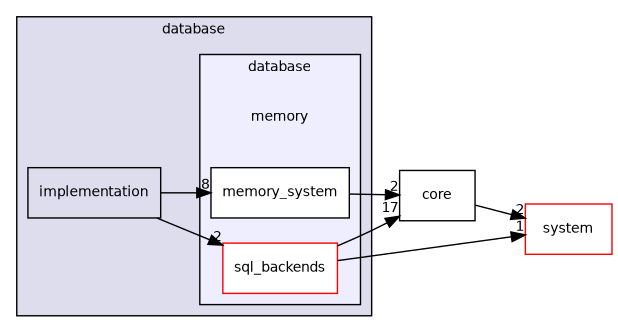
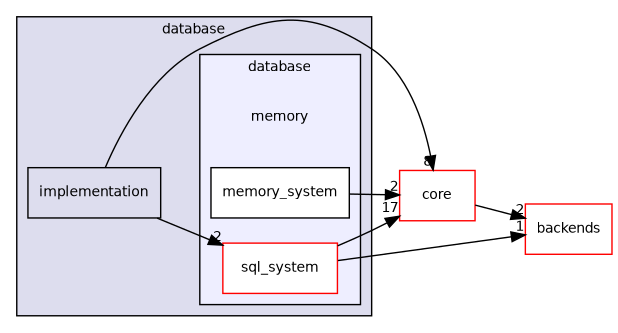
edge "implementation" -> "memory_system": now "implementation" -> "core"
node "core": color black -> red
node "system": label "system" -> "backends"
node "sql_backends": label "sql_backends" -> "sql_system"
